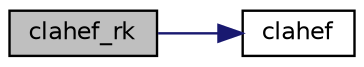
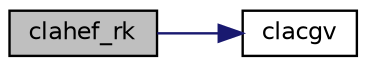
node "clahef": label "clahef" -> "clacgv"
